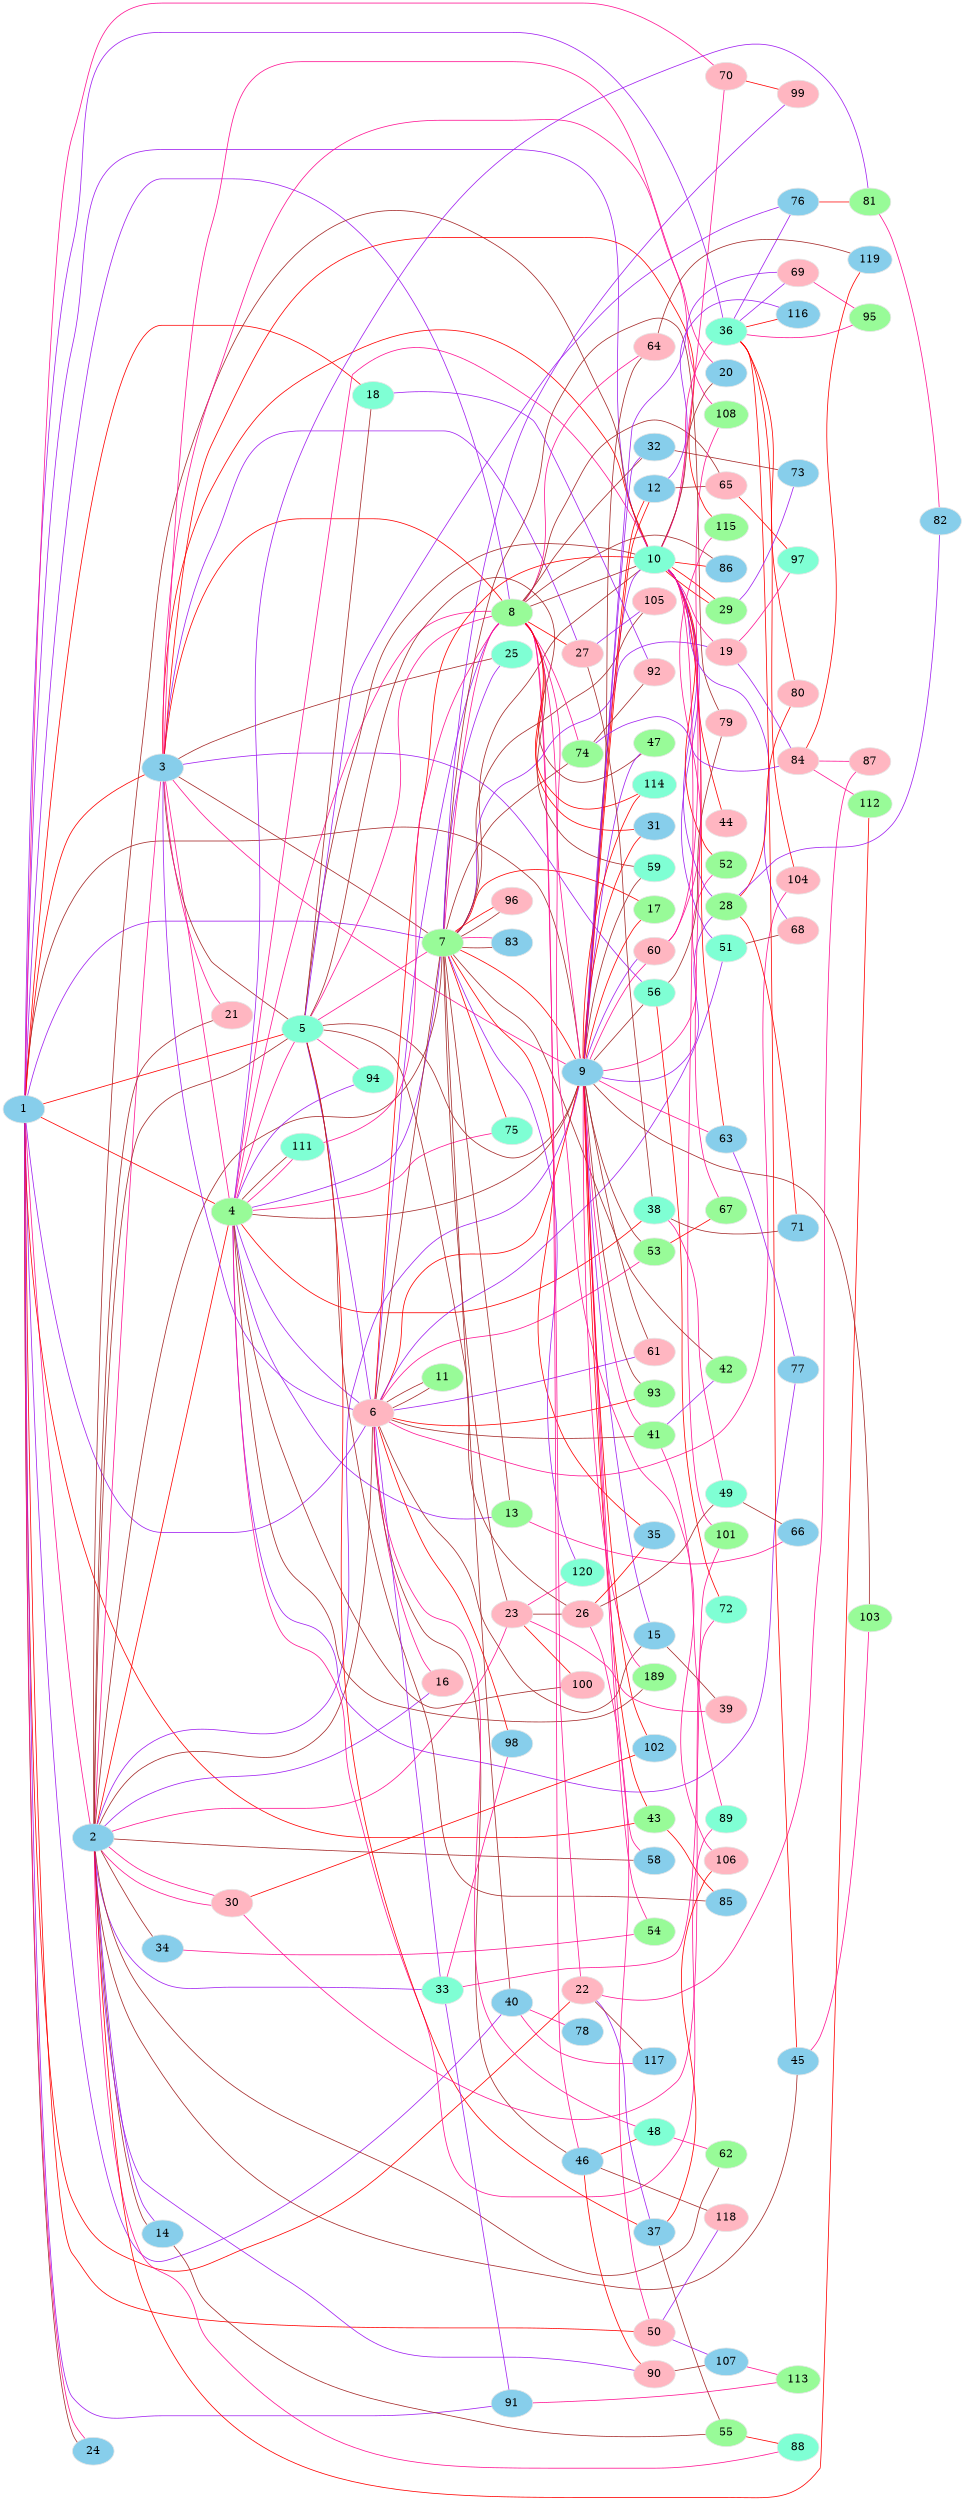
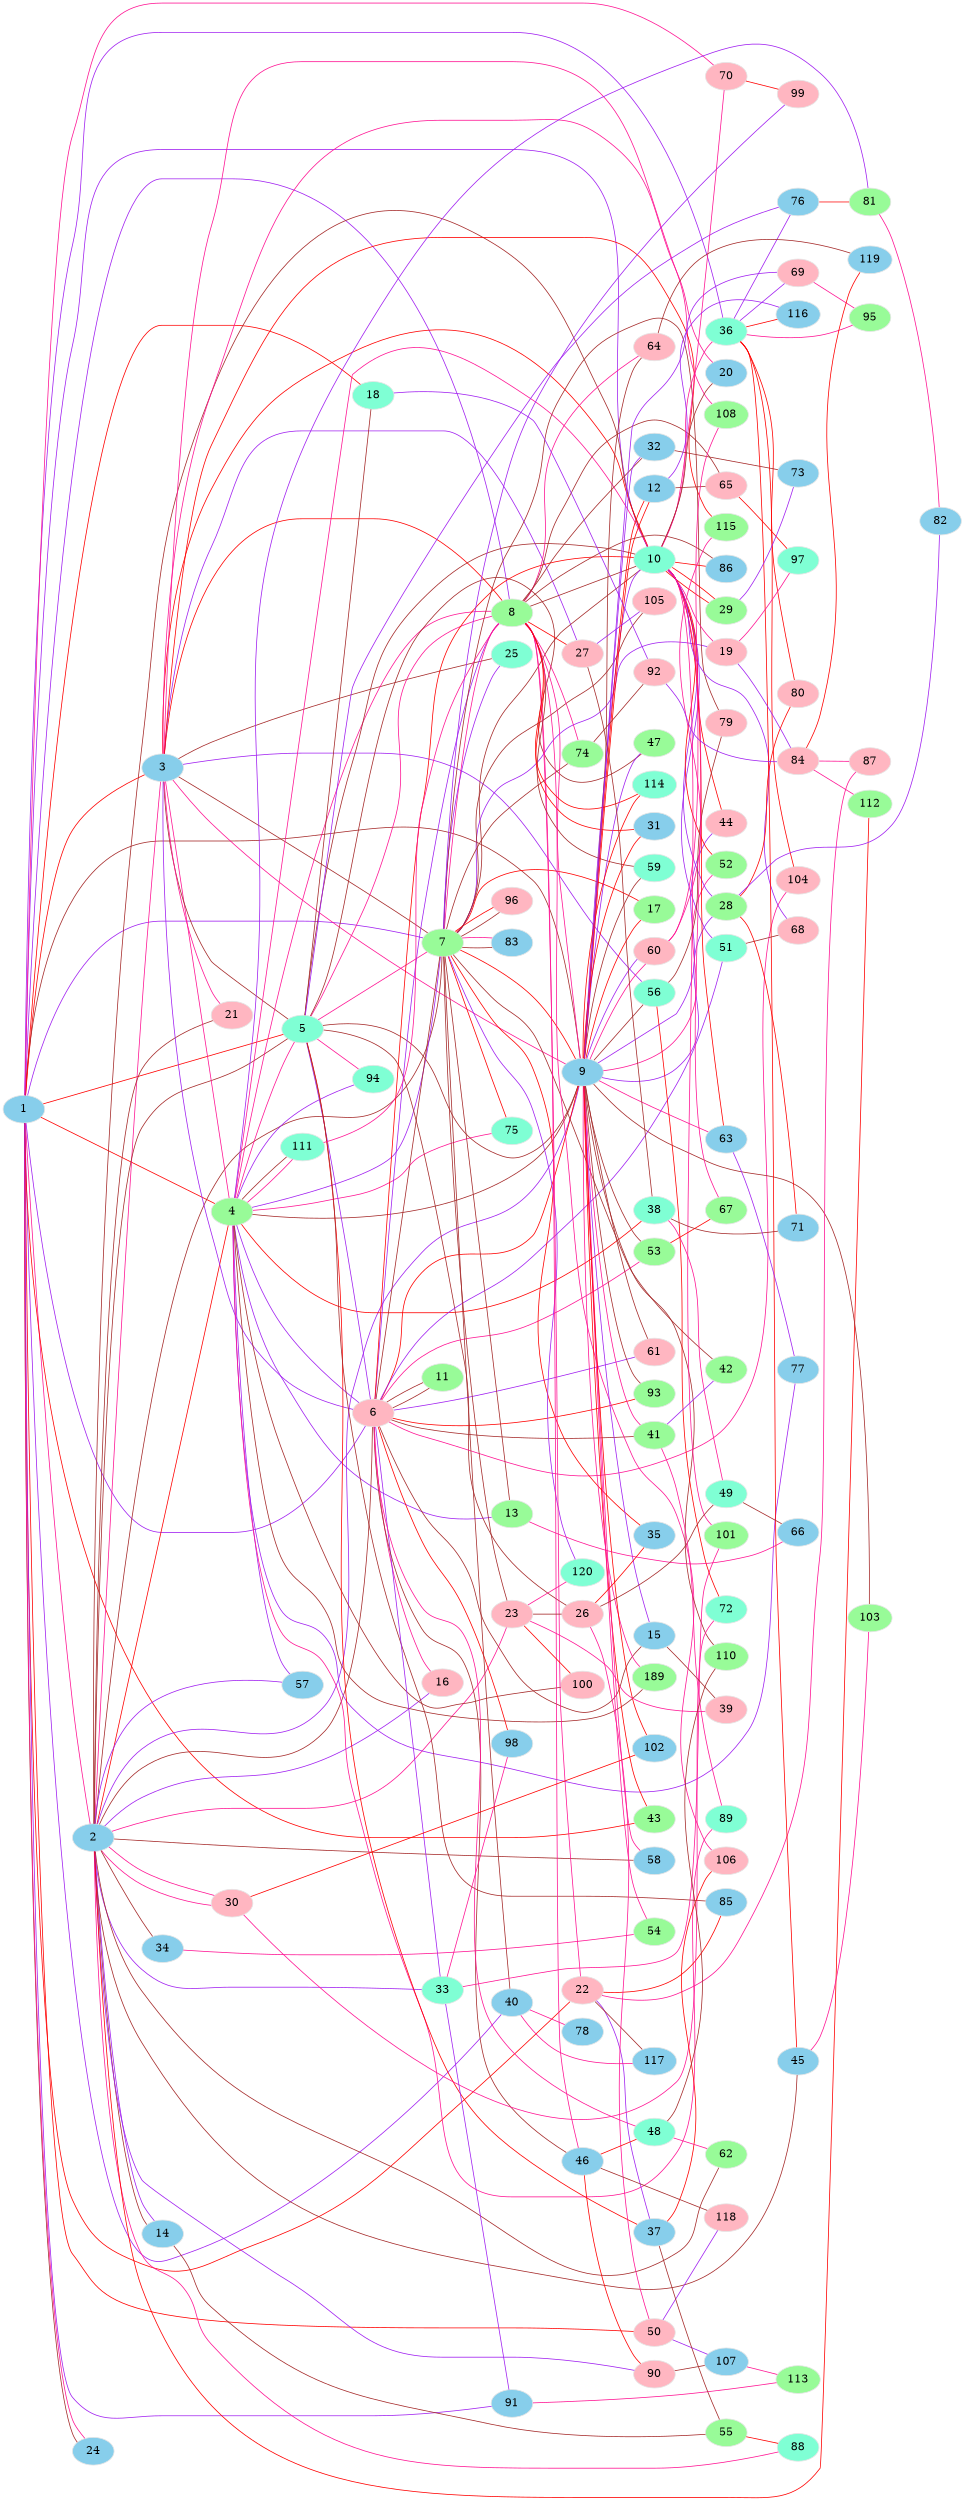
edge "74" -- "84": now "92" -- "84"
edge "44" -- "9": added
node "110": added
node "57": added
edge "43" -- "85": now "22" -- "85"
